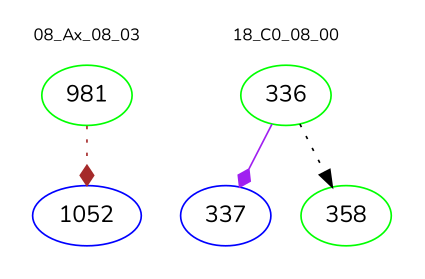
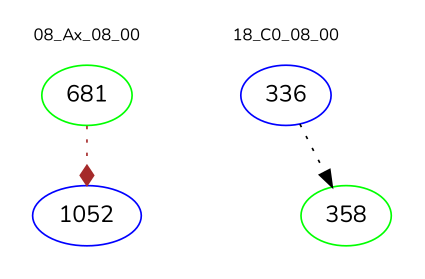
cluster "08_Ax_08_03": label "08_Ax_08_03" -> "08_Ax_08_00"
node "981": label "981" -> "681"
node "336": color green -> blue
node "337": removed
